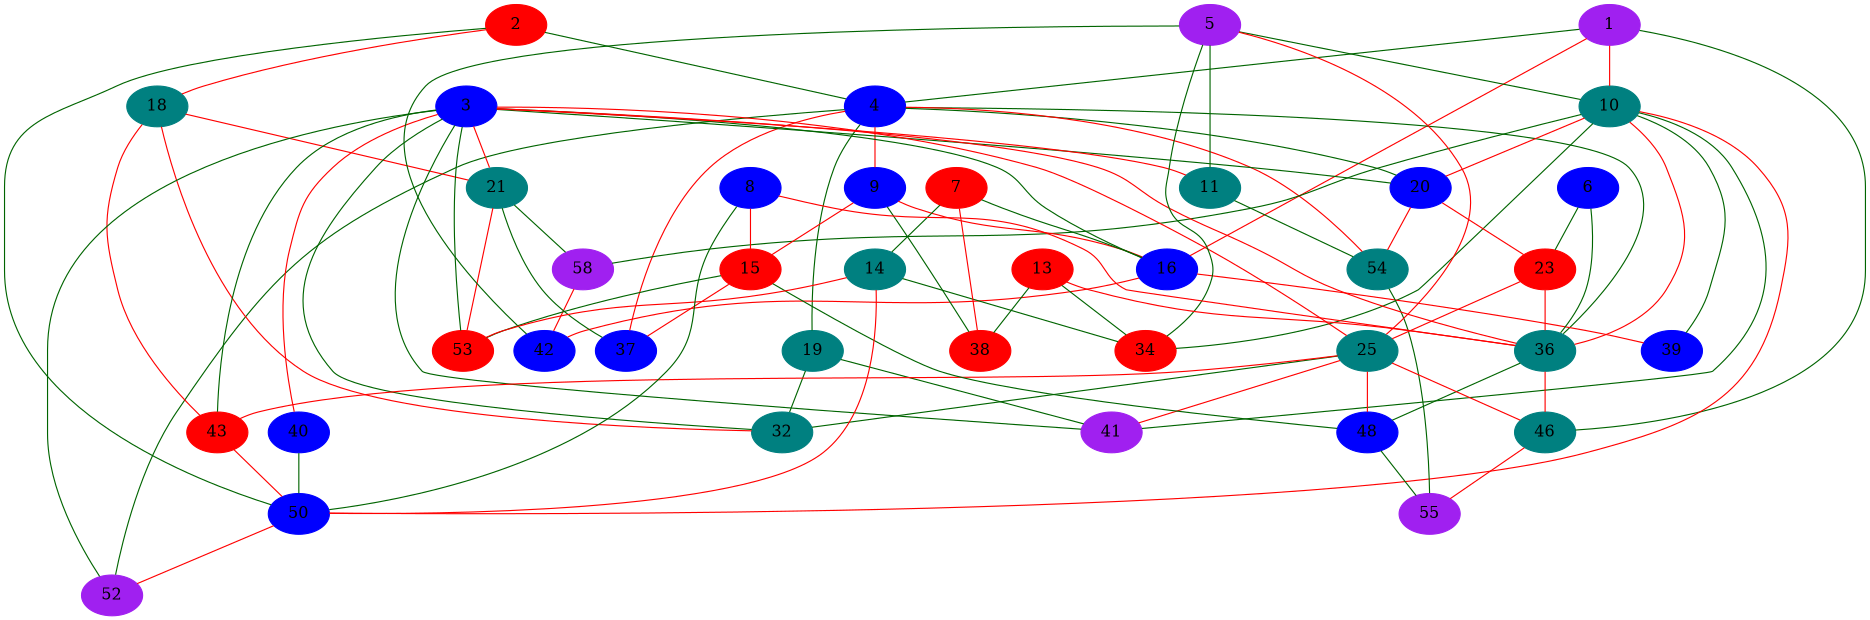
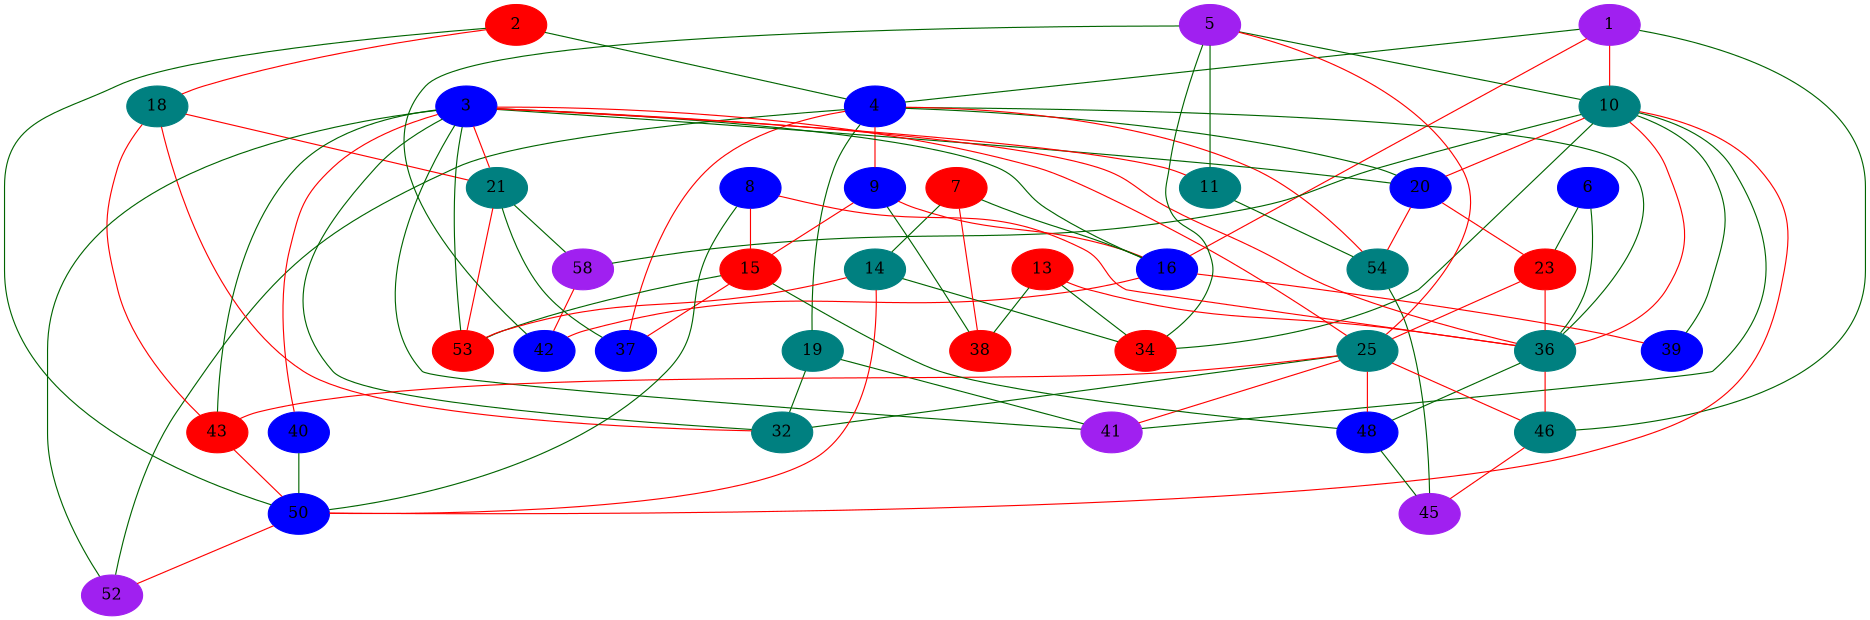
node "55": label "55" -> "45"
